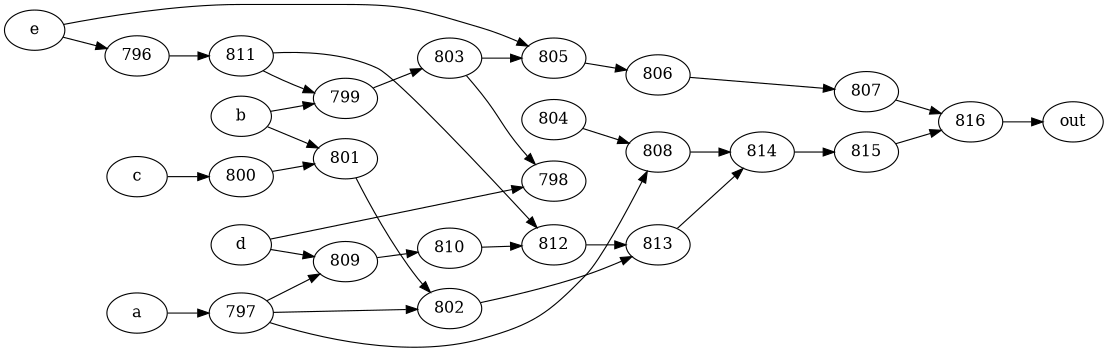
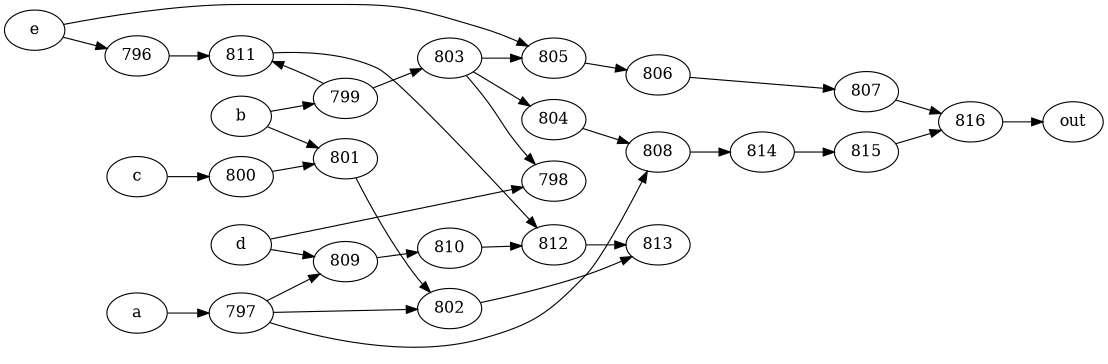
edge "811" -> "799": reversed
edge "803" -> "804": added
edge "813" -> "814": removed
